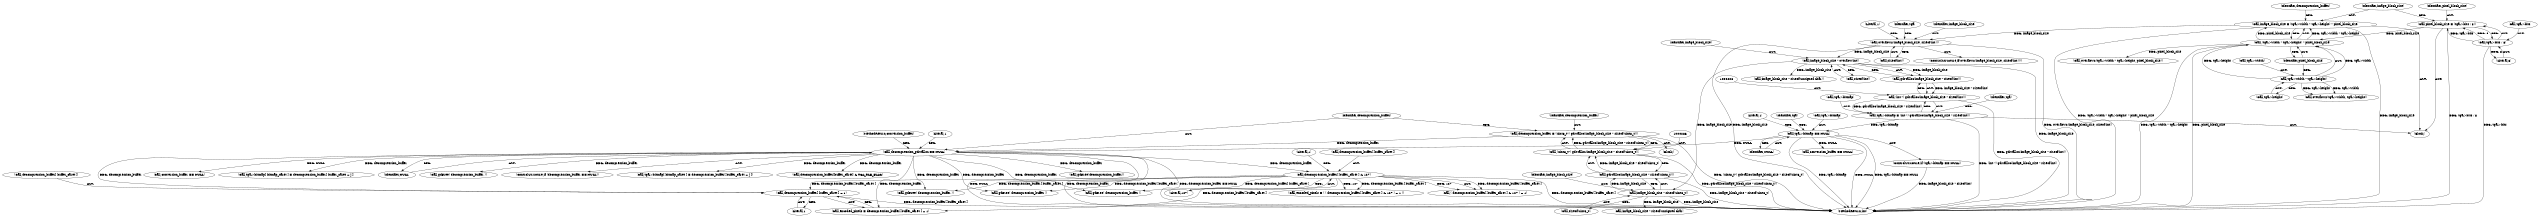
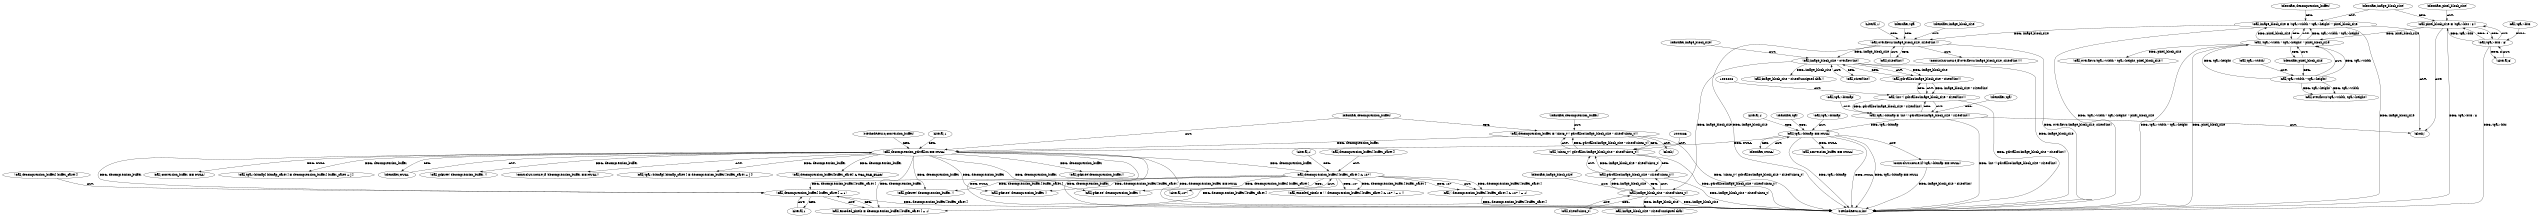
edge "(Call,tga->bits)" -> "(Call,tga->bits / 8)": label "AST: " -> "NULL: "
node "(Call,tga->height)": removed
edge "(Call,decompression_buffer[ buffer_caret ] & 127)" -> "(MethodReturn,int)": now "(Call,( decompression_buffer[ buffer_caret ] & 127 ) + 1)" -> "(MethodReturn,int)"
